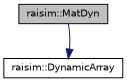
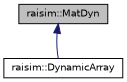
edge "raisim::MatDyn" -> "raisim::DynamicArray": reversed
